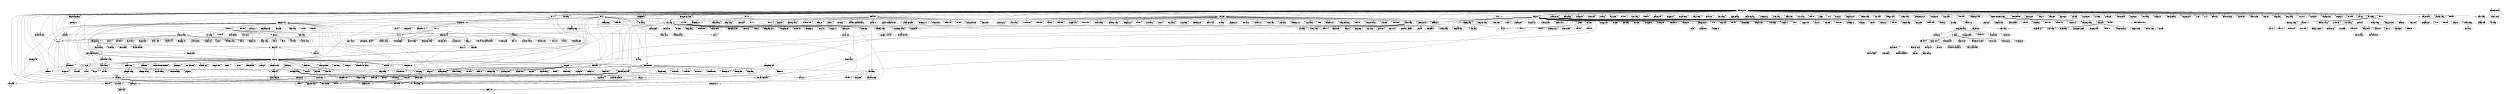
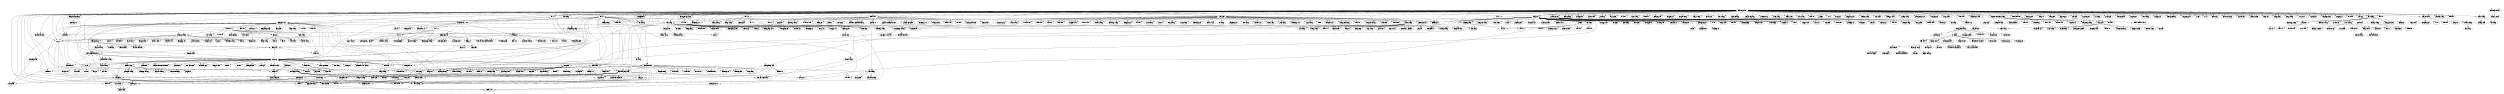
node "Lijiang Chen": removed
